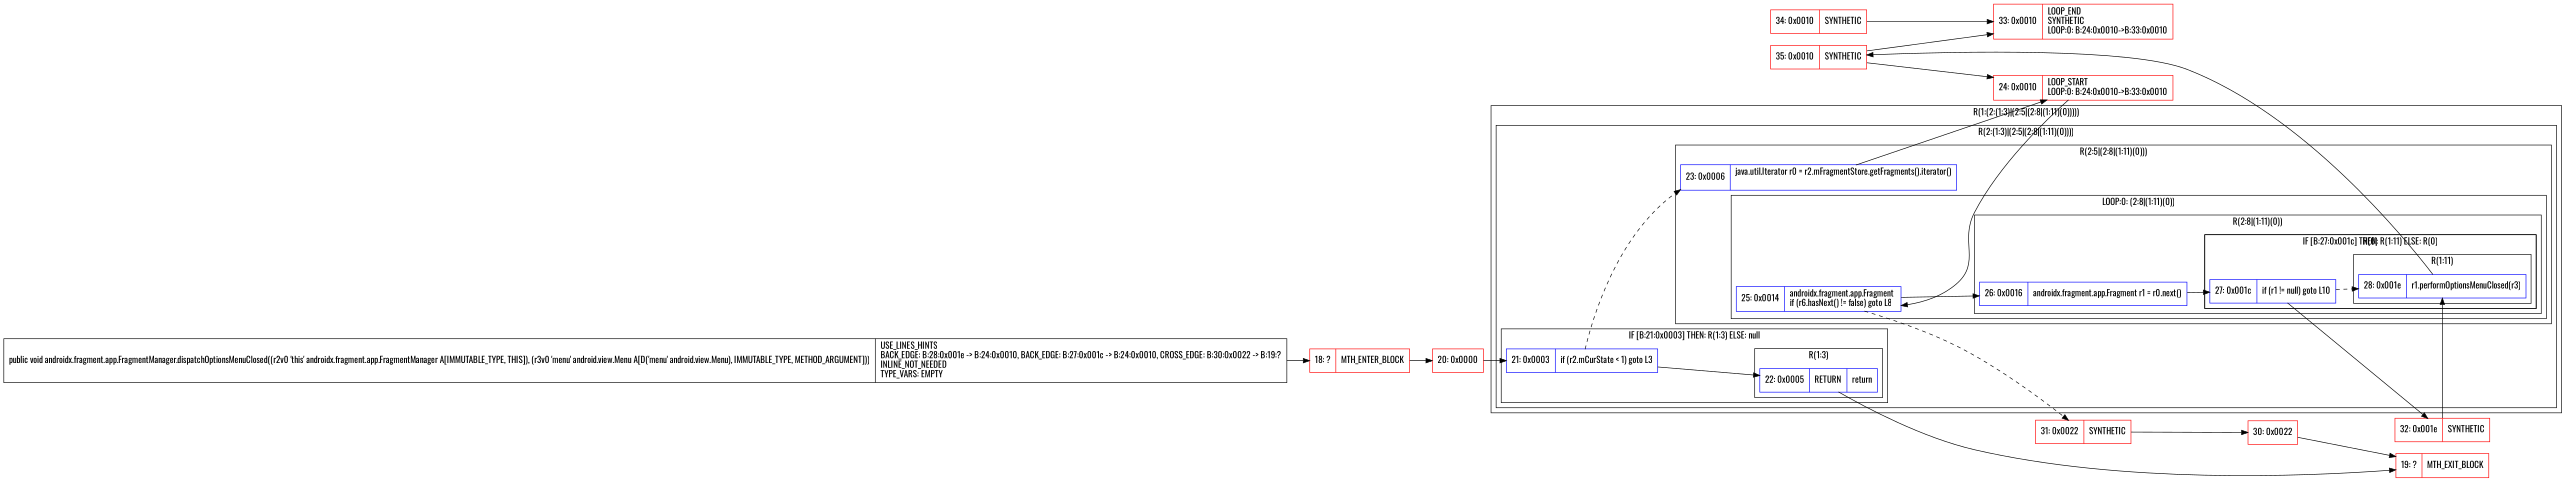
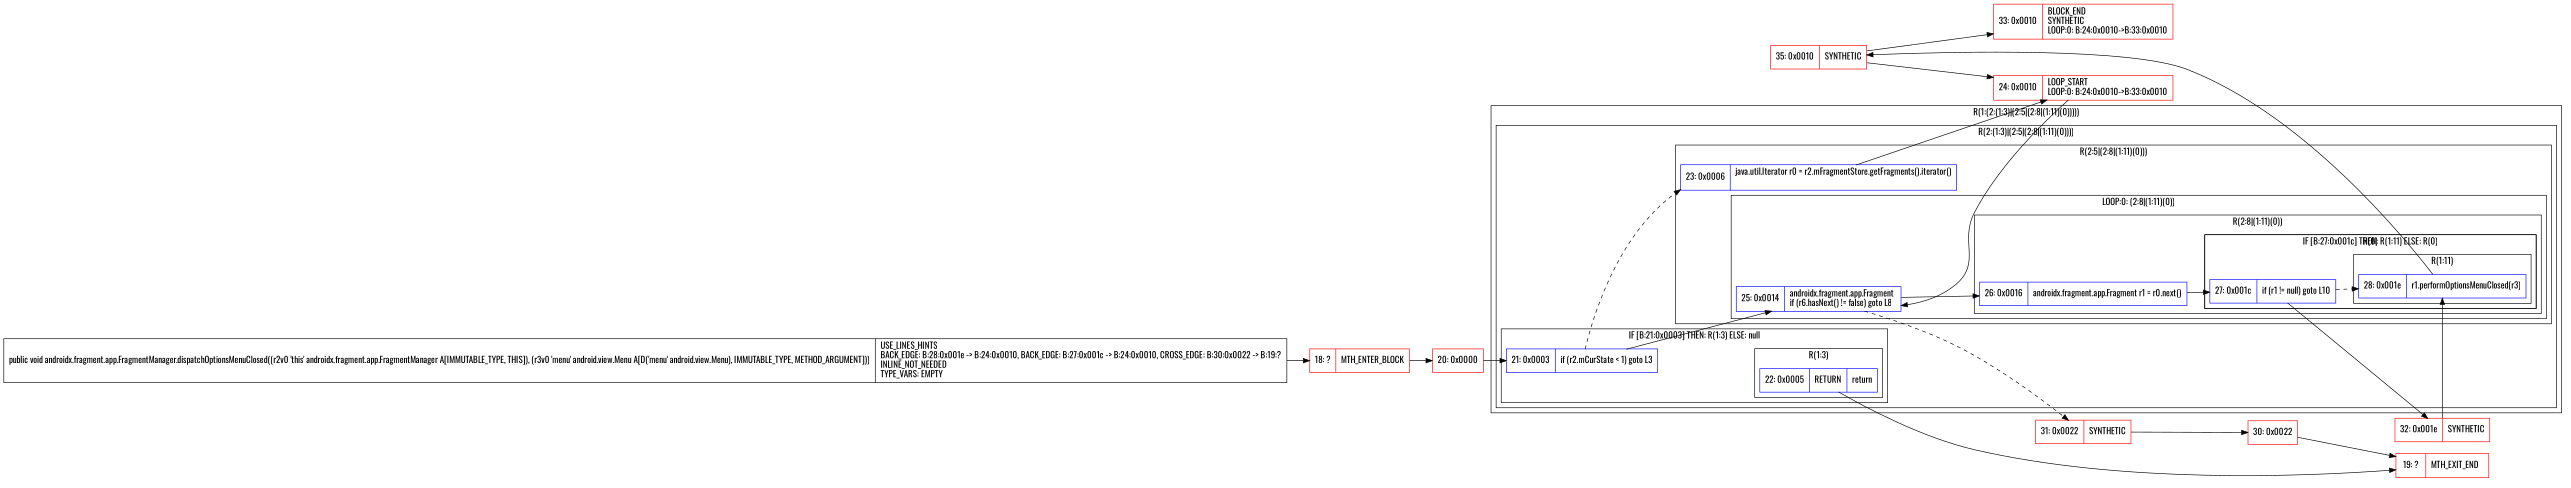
node "33: 0x0010": text "LOOP_END" -> "BLOCK_END"
node "34: 0x0010": removed
edge "21: 0x0003" -> "22: 0x0005": now "21: 0x0003" -> "25: 0x0014"
node "19: ?": text "MTH_EXIT_BLOCK" -> "MTH_EXIT_END"
